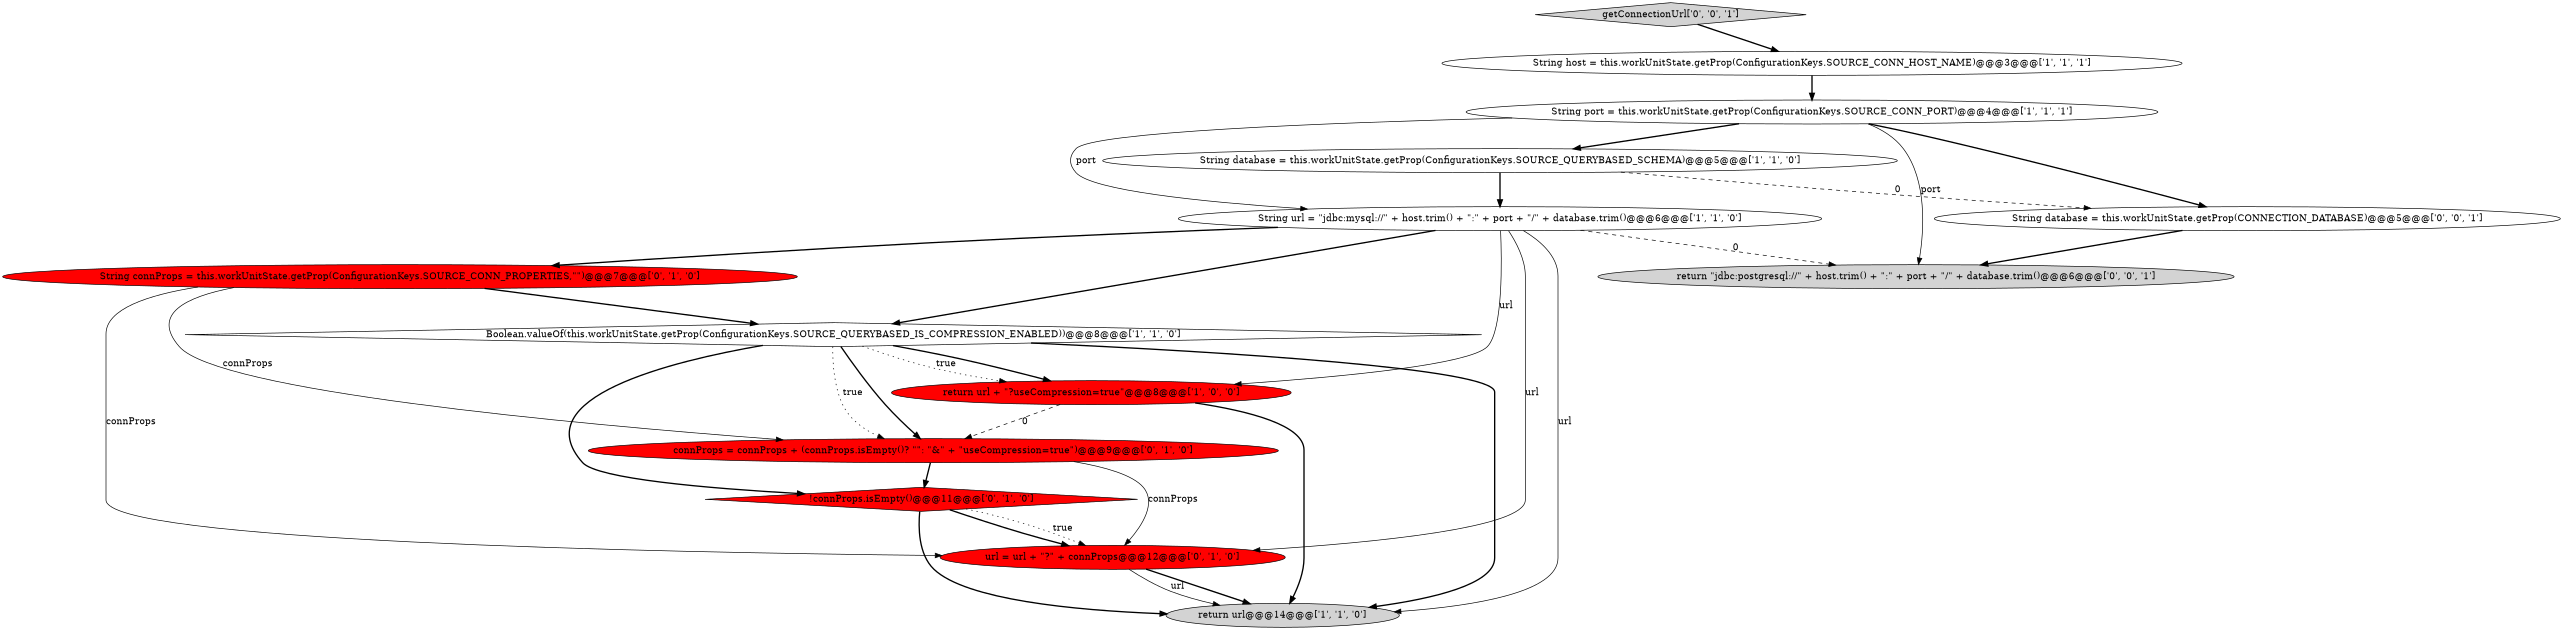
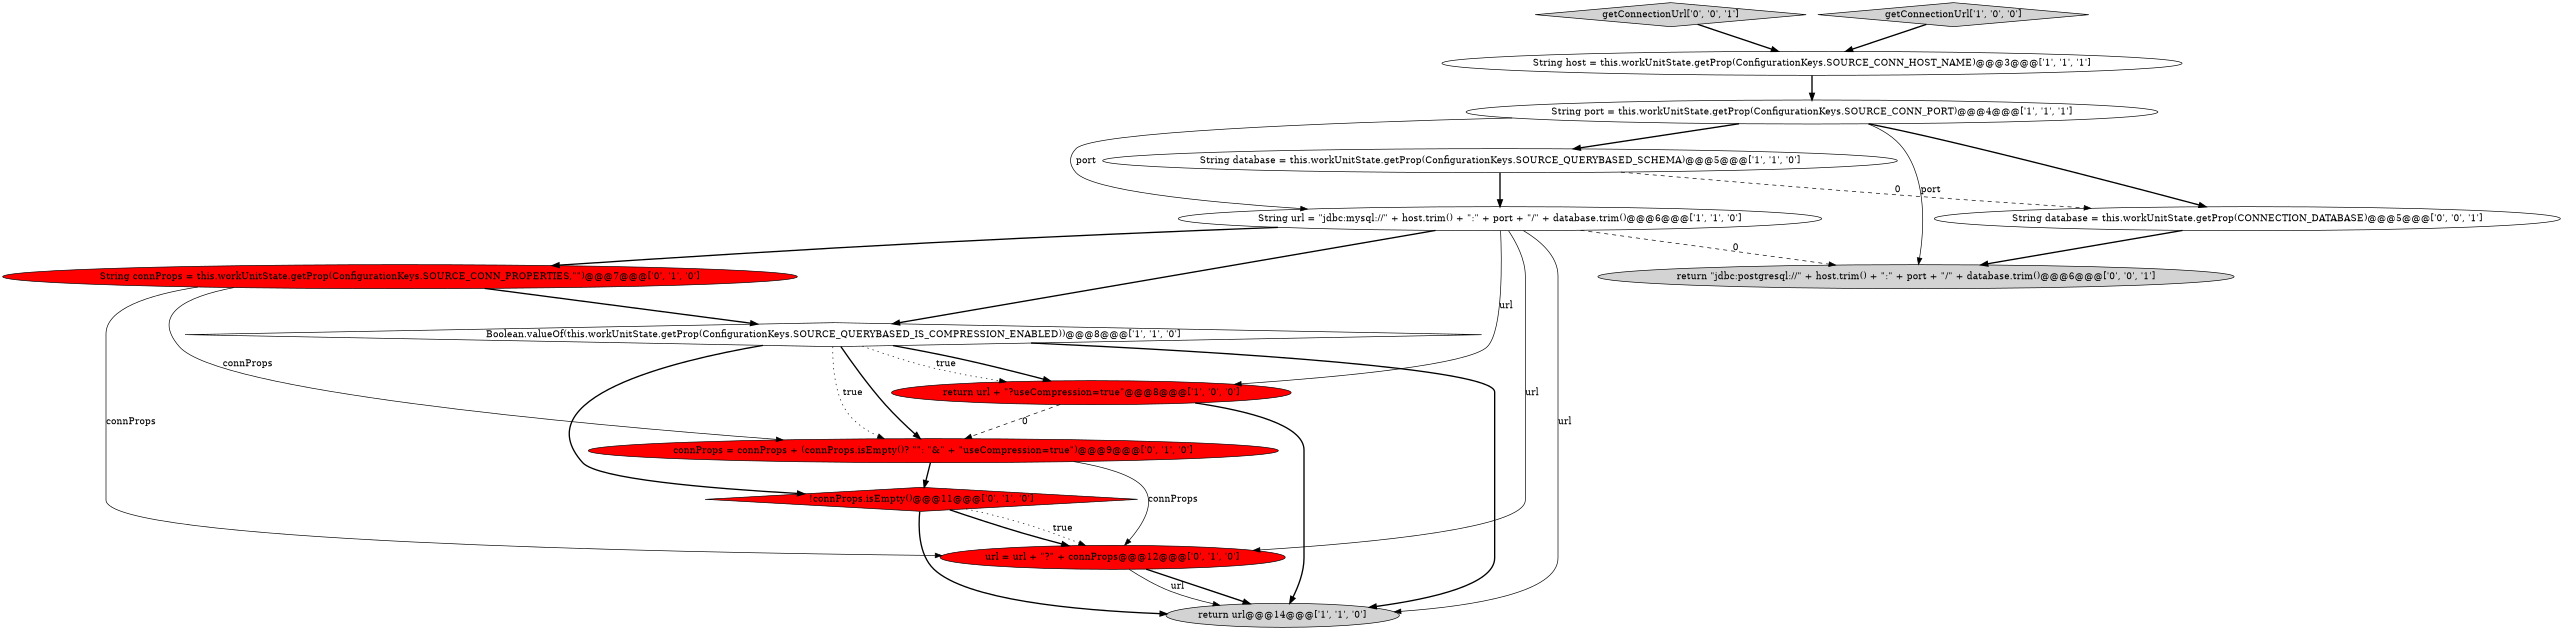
node "getConnectionUrl['1', '0', '0']": added
